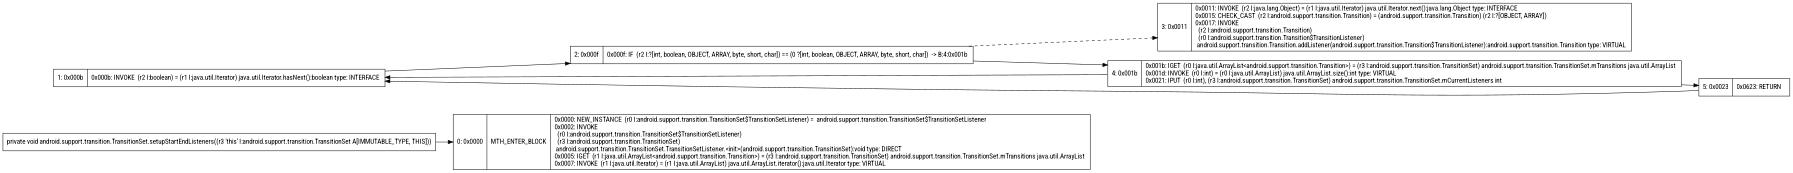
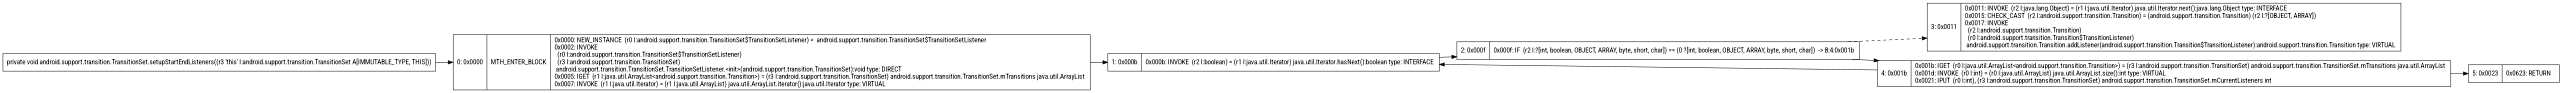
edge "5: 0x0023" -> "1: 0x000b": now "0: 0x0000" -> "1: 0x000b"
